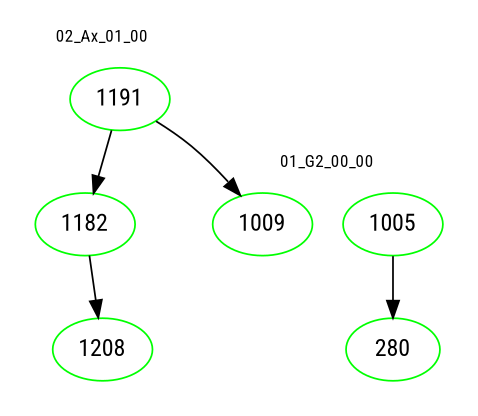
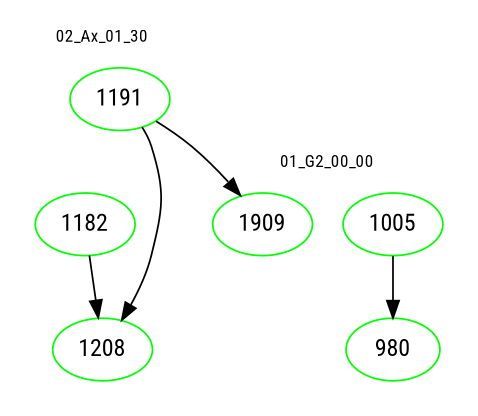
cluster "02_Ax_01_00": label "02_Ax_01_00" -> "02_Ax_01_30"
edge "1191" -> "1182": now "1191" -> "1208"
node "1009": label "1009" -> "1909"
node "280": label "280" -> "980"
